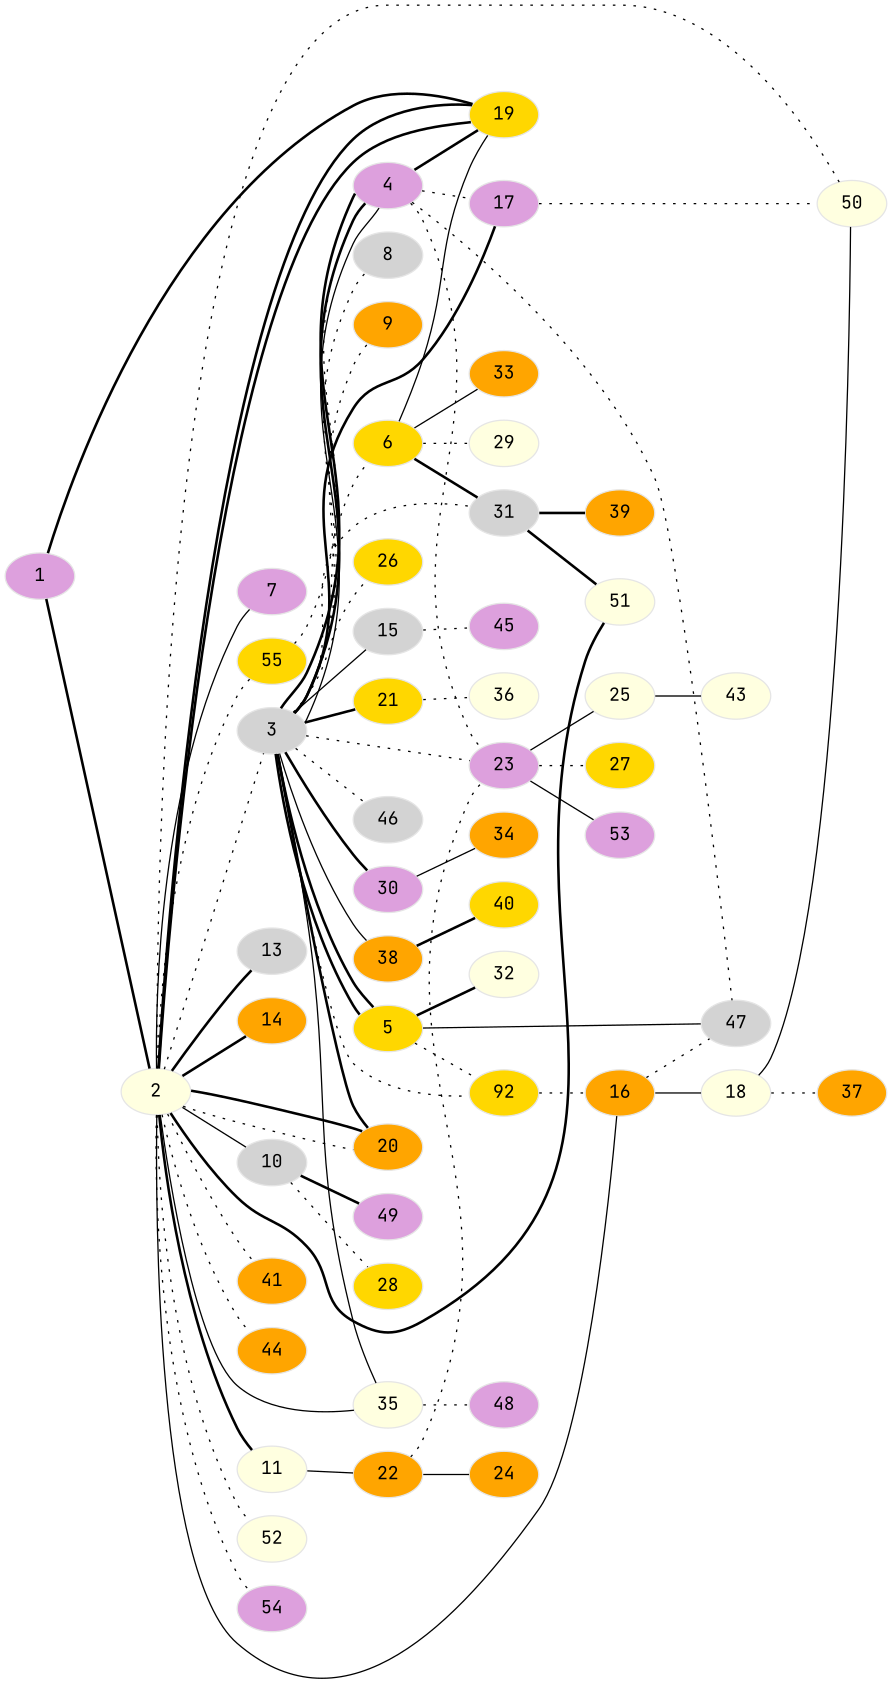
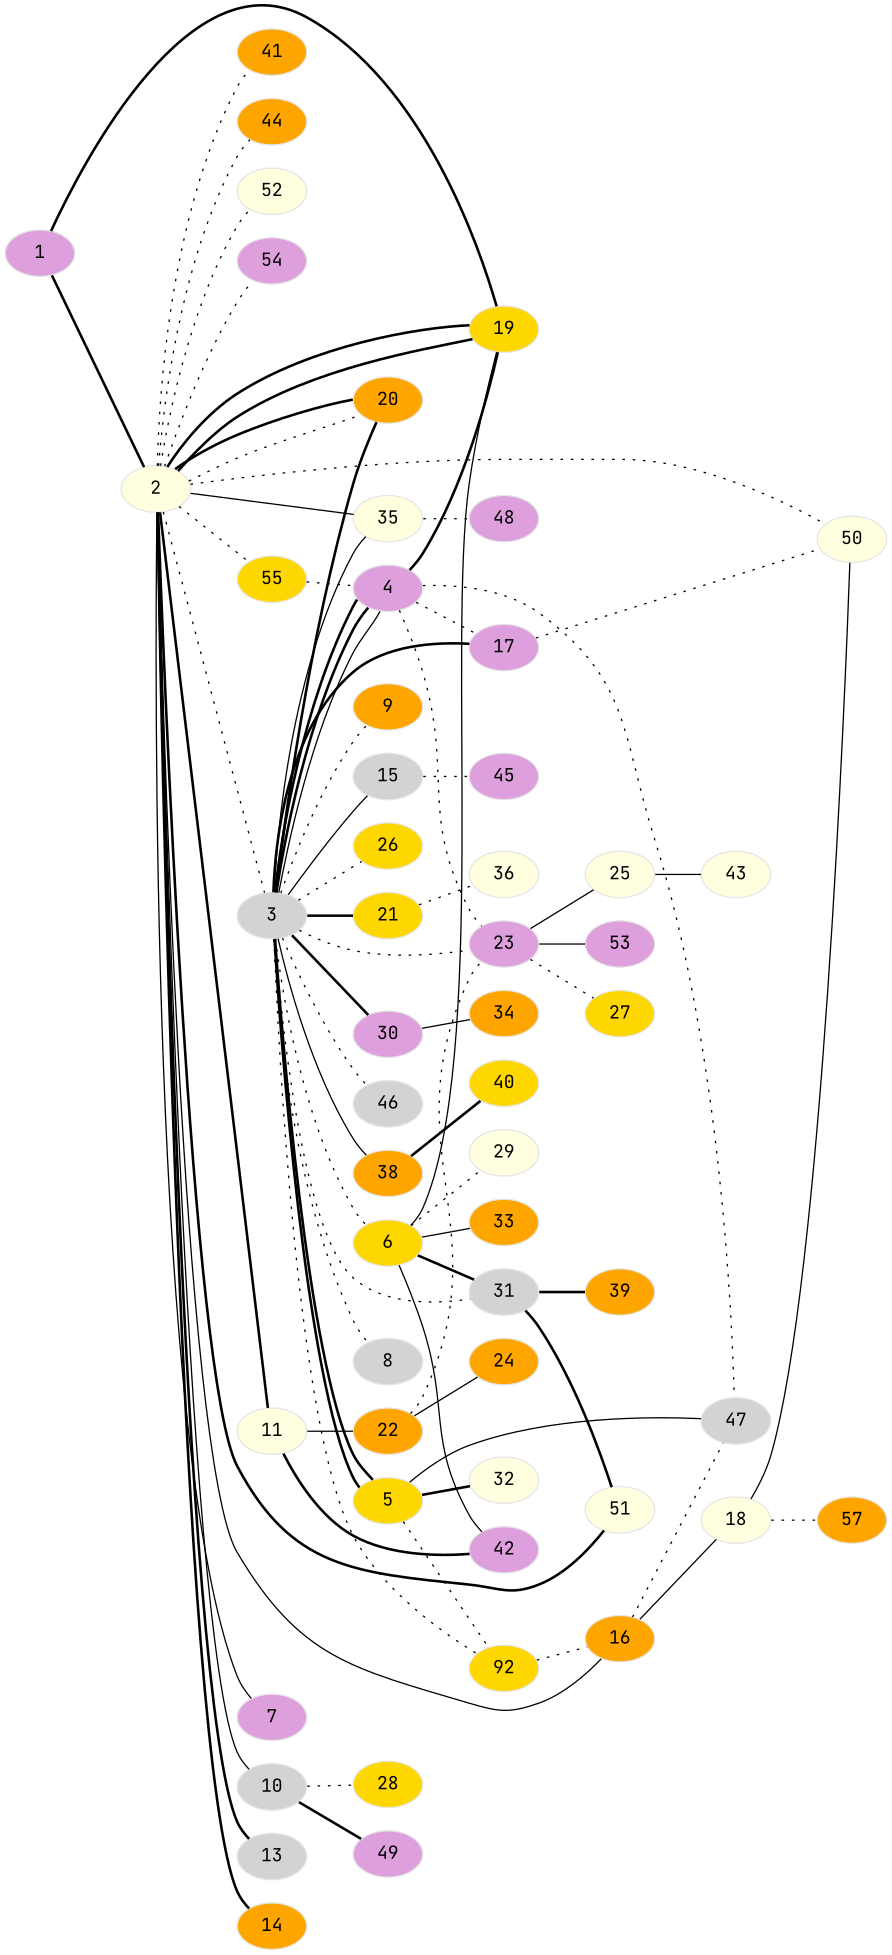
node "37": label "37" -> "57"
node "42": added
